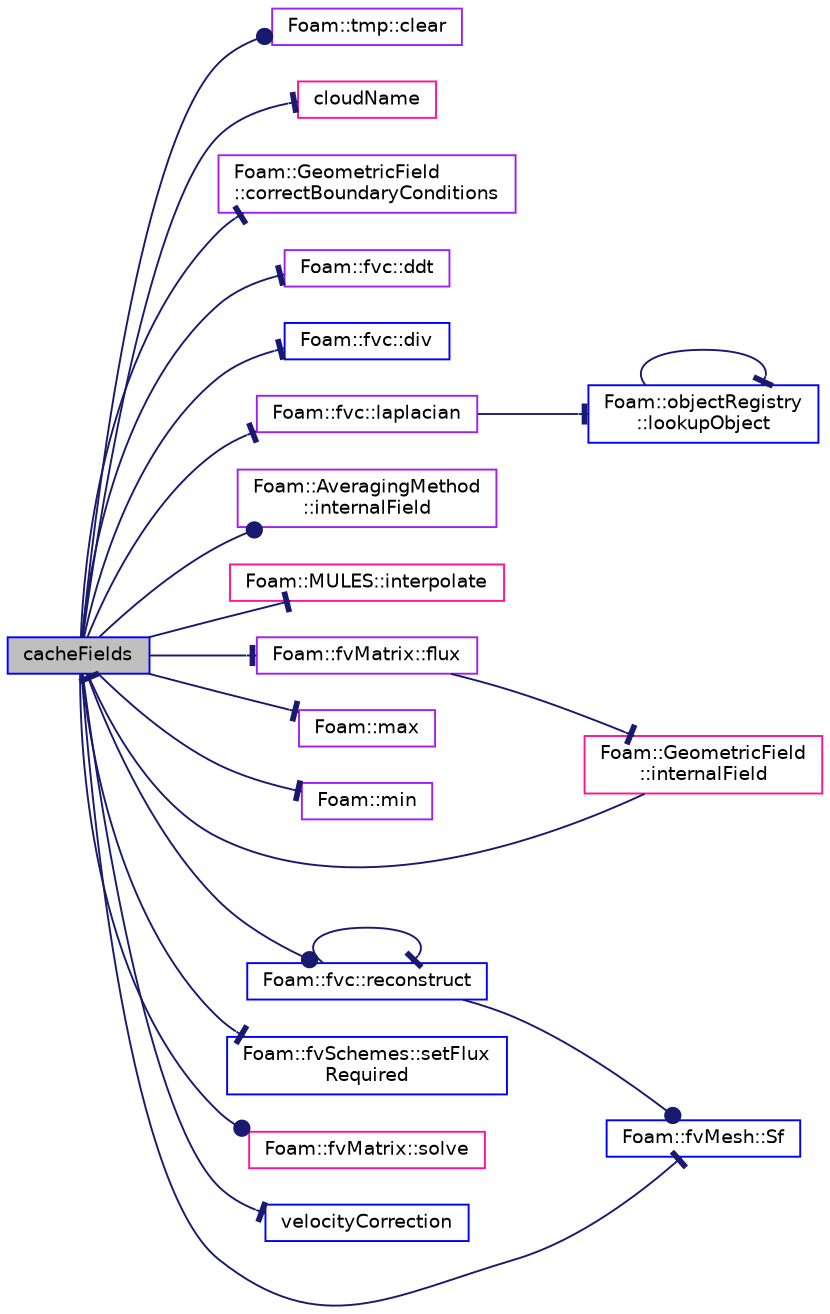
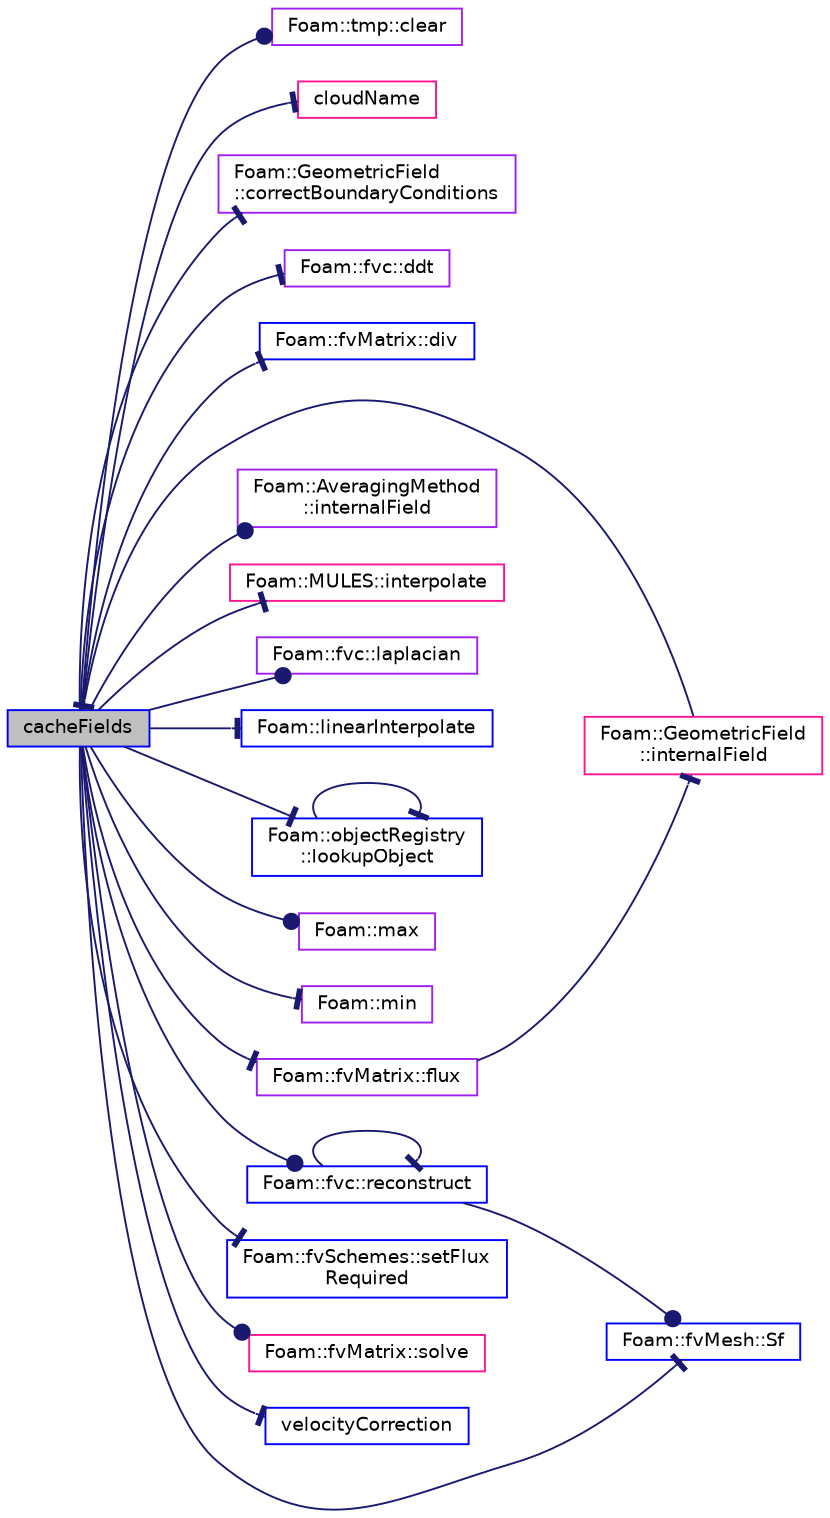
node "Foam::fvc::div": label "Foam::fvc::div" -> "Foam::fvMatrix::div"
edge "Foam::fvc::laplacian" -> "Foam::objectRegistry ::lookupObject": now "cacheFields" -> "Foam::objectRegistry ::lookupObject"
edge "cacheFields" -> "Foam::fvc::laplacian": arrowhead tee -> dot
edge "cacheFields" -> "Foam::max": arrowhead tee -> dot
node "Foam::linearInterpolate": added
